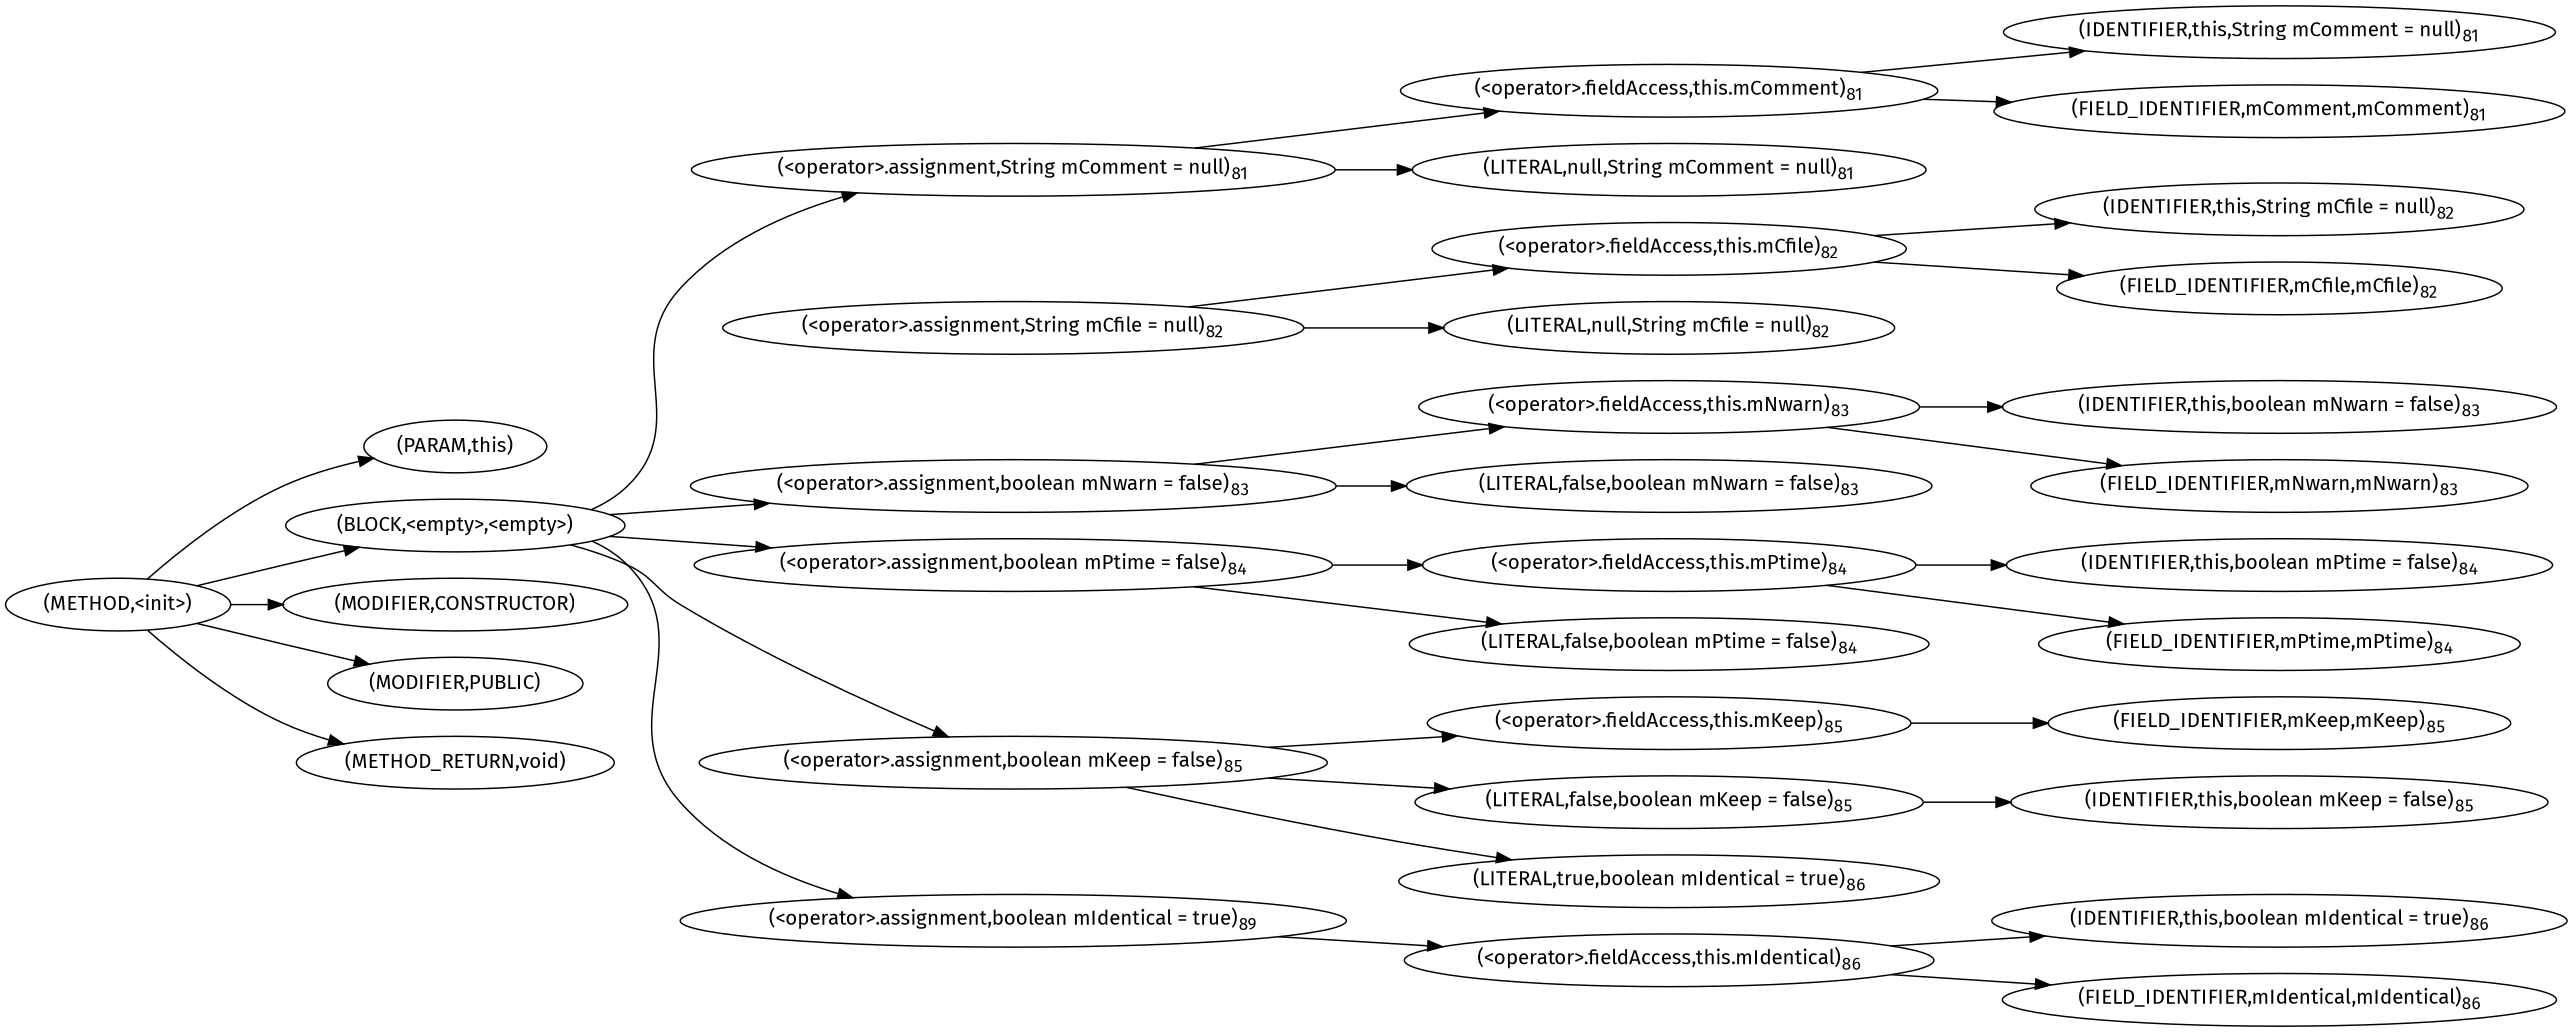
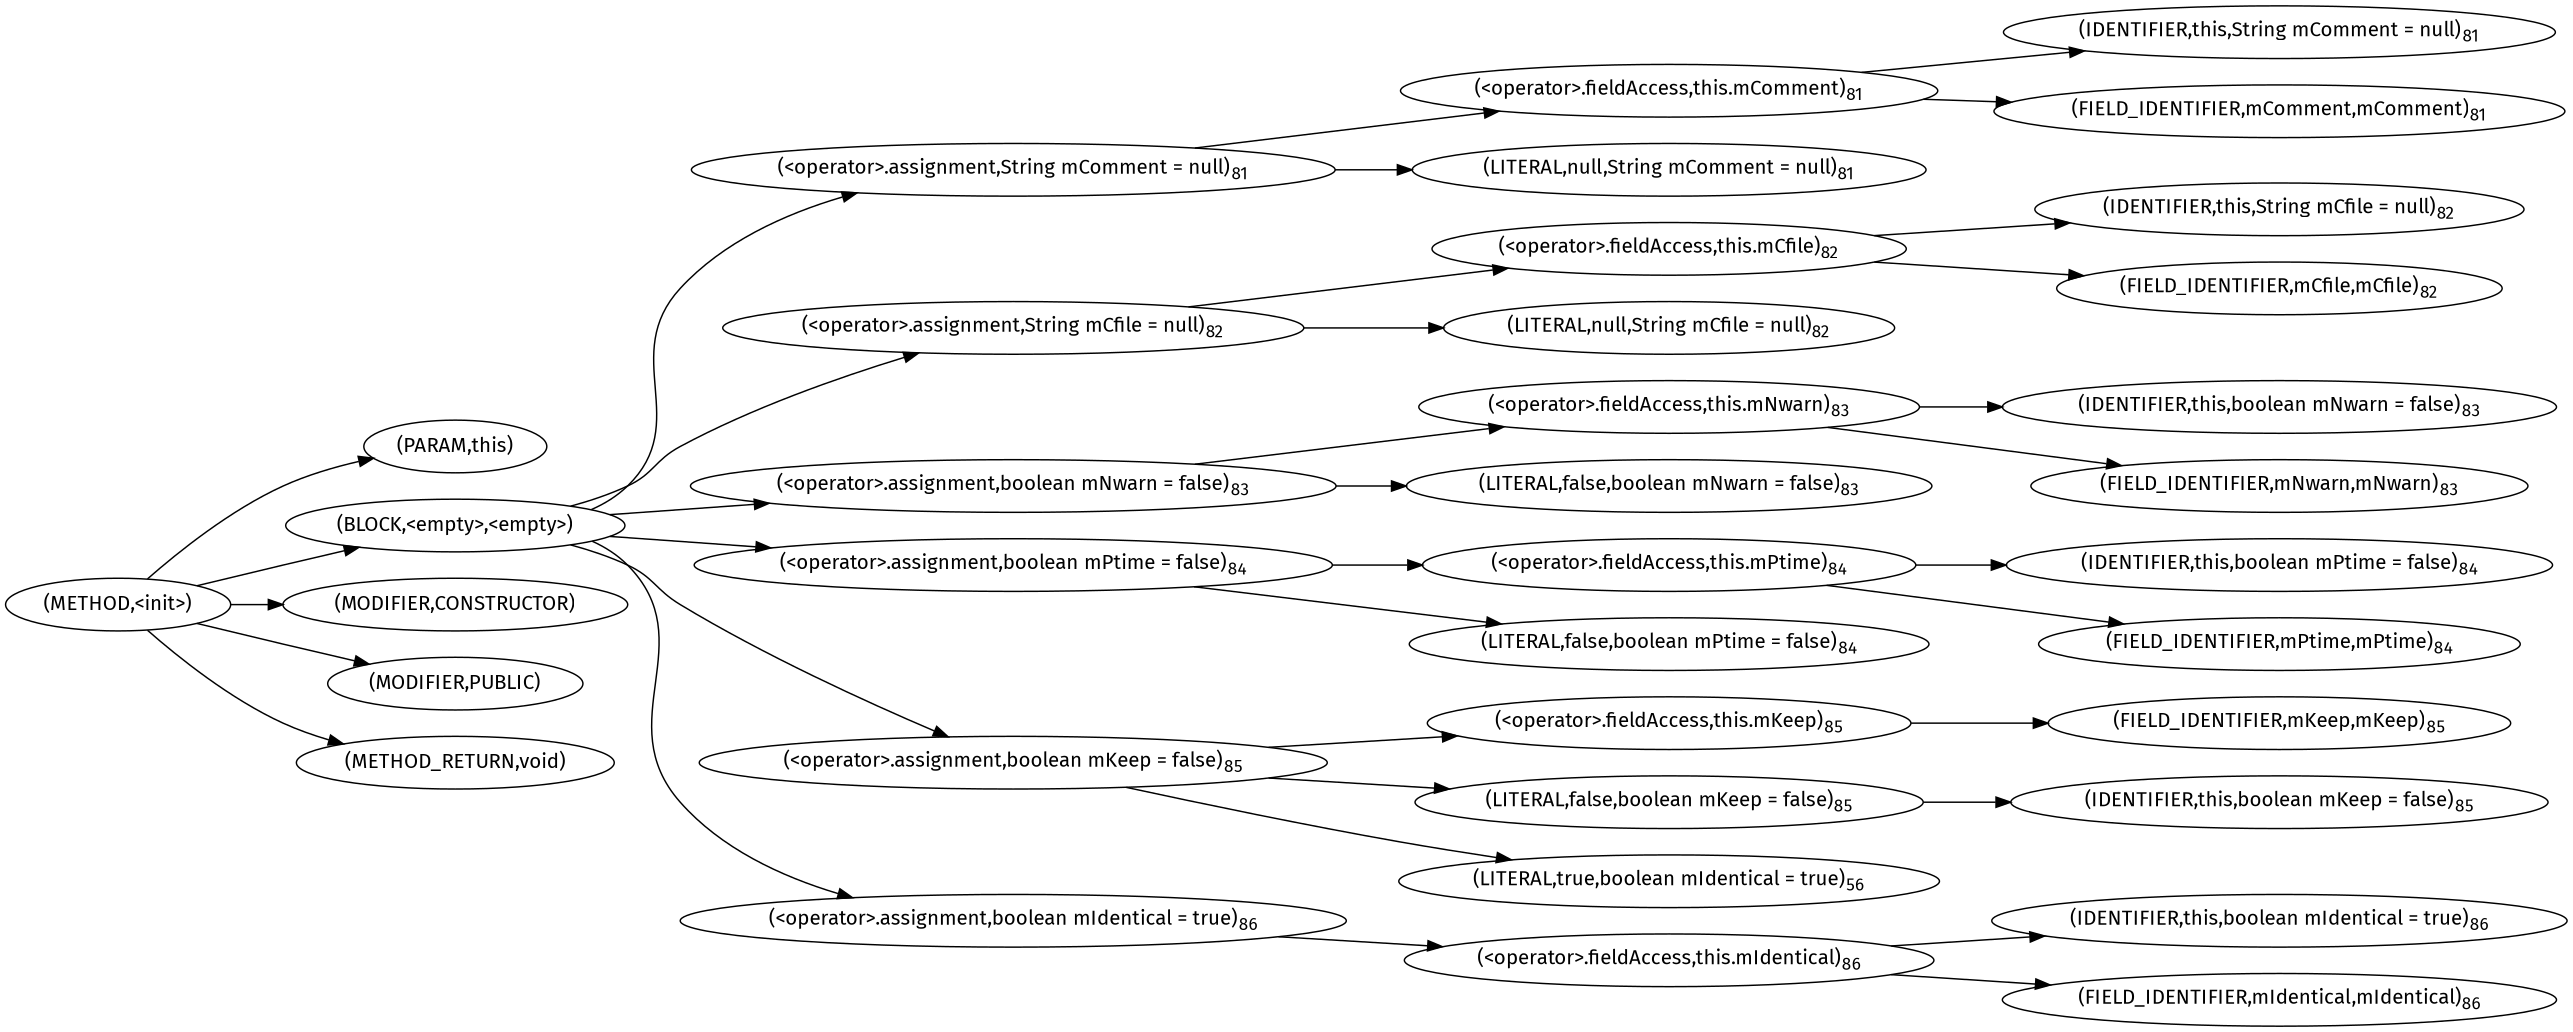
edge "(BLOCK,<empty>,<empty>)" -> "(<operator>.assignment,String mCfile = null)": added
node "(LITERAL,true,boolean mIdentical = true)": text "86" -> "56"
node "(<operator>.assignment,boolean mIdentical = true)": text "89" -> "86"
